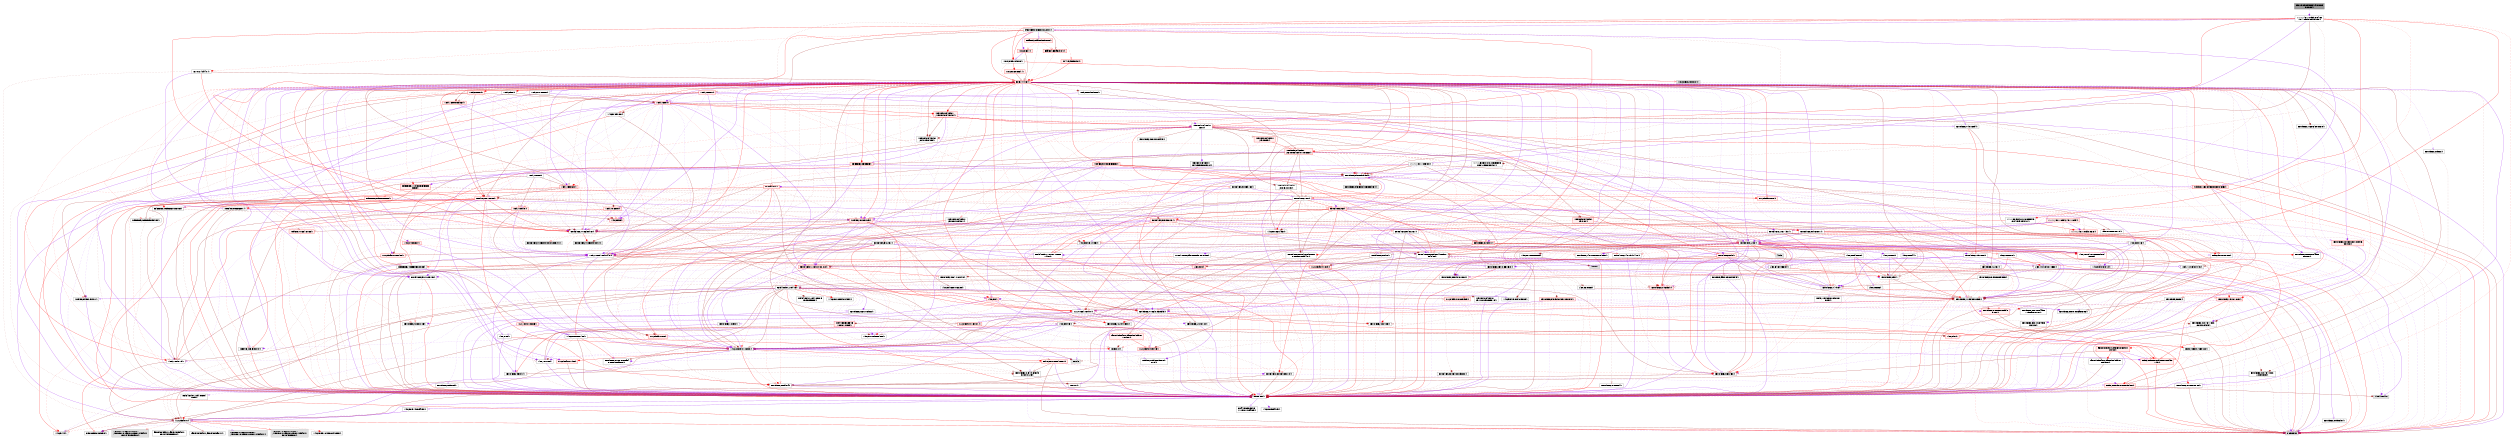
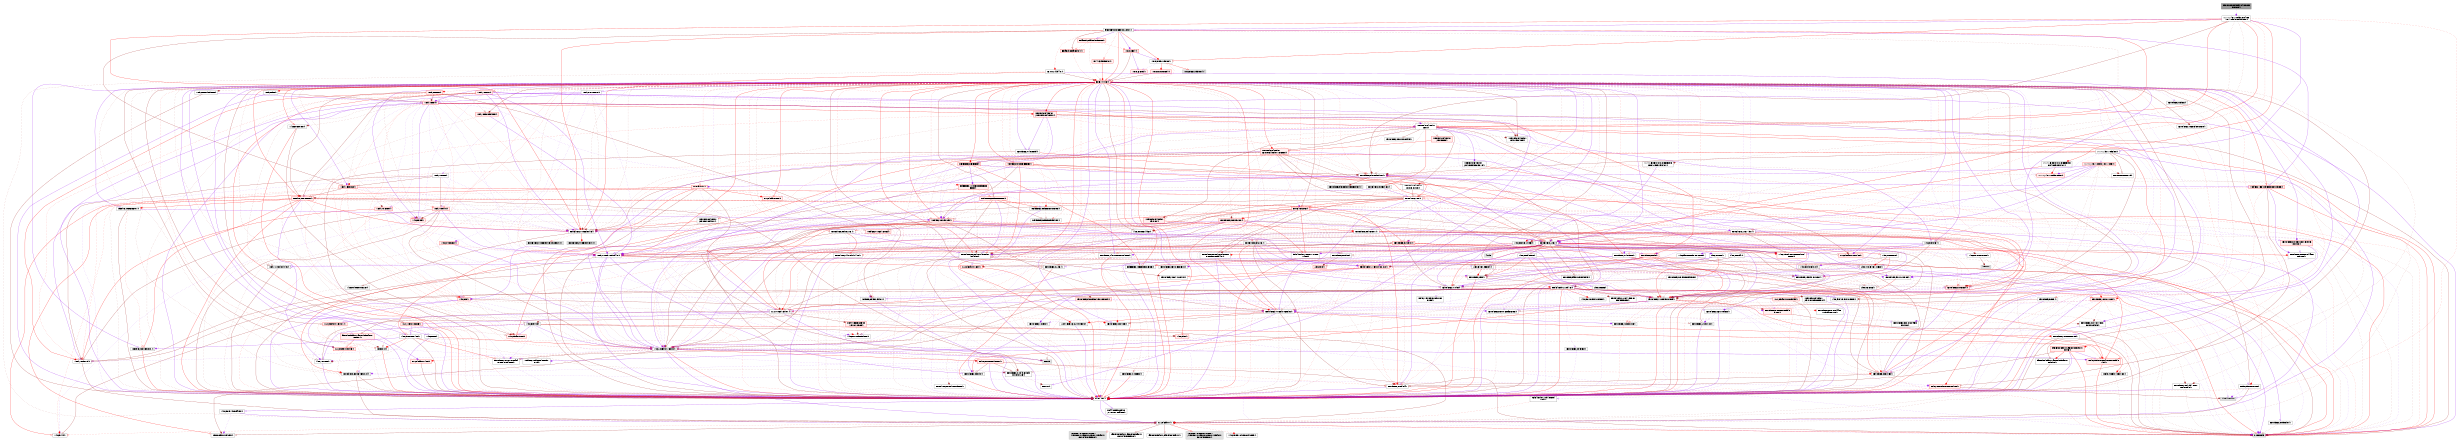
node "Input/Events.h": added
edge "CoreMinimal.h" -> "Math/Rotator.h": style solid -> dotted
edge "Internationalization /TextLocalizationManager.h" -> "Containers/UnrealString.h.inl": now "Internationalization /TextLocalizationManager.h" -> "Containers/UnrealString.h"
edge "Input/DragAndDrop.inl" -> "Templates/Sorting.h": now "CoreMinimal.h" -> "Templates/Sorting.h"
edge "Containers/Set.h" -> "Templates/SharedPointer.h": now "MVVM/ViewModels/ViewModel.h" -> "Templates/SharedPointer.h"
edge "Math/Vector2D.h" -> "Traits/ElementType.h": now "Math/Vector2D.h" -> "Math/MathFwd.h"
node "UnrealNames/GeneratedTypeName.h": label "UnrealNames/GeneratedTypeName.h" -> "Misc/GeneratedTypeName.h"
edge "Containers/BitArray.h" -> "Templates/UnrealTypeTraits.h": style dotted -> solid
edge "Templates/UnrealTypeTraits.h" -> "Templates/IsPODType.h": style dotted -> solid
node "Templates/IsArithmetic.h": label "Templates/IsArithmetic.h" -> "ArchiveSave/IsArithmetic.h"
edge "Misc/OutputDevice.h" -> "Logging/LogVerbosity.h": style dotted -> solid
edge "Misc/AssertionMacros.h" -> "HAL/PlatformMisc.h": style solid -> dotted
edge "HAL/PlatformProperties.h" -> "CoreTypes.h": style dotted -> solid
edge "GenericPlatform/GenericPlatform Memory.h" -> "CoreTypes.h": style dotted -> solid
node "Misc/CoreDefines.h": removed
node "UBT_COMPILED_PLATFORM /UBT_COMPILED_PLATFORMPlatform.h": removed
